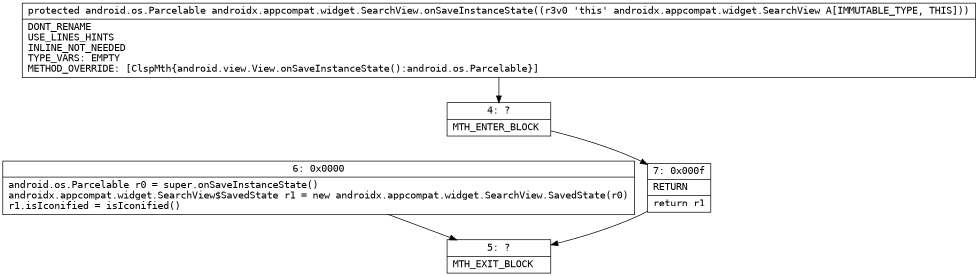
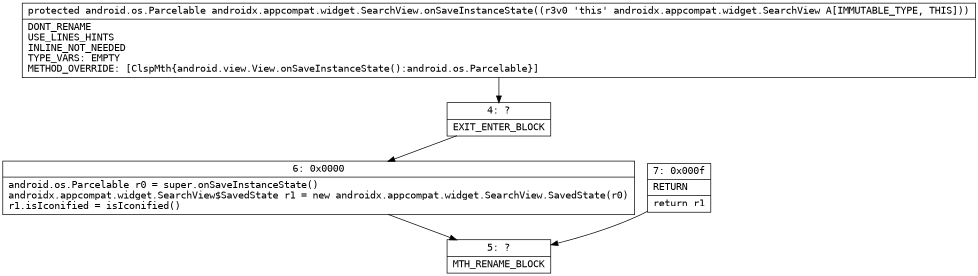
node "4: ?": text "MTH_ENTER_BLOCK" -> "EXIT_ENTER_BLOCK"
edge "4: ?" -> "7: 0x000f": now "4: ?" -> "6: 0x0000"
node "5: ?": text "MTH_EXIT_BLOCK" -> "MTH_RENAME_BLOCK"
